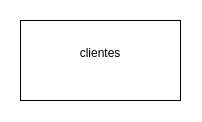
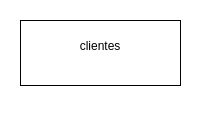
node "clientes": size 160x80 -> 160x65
